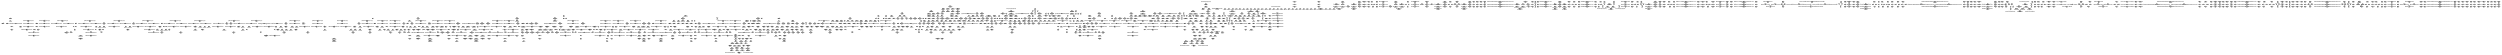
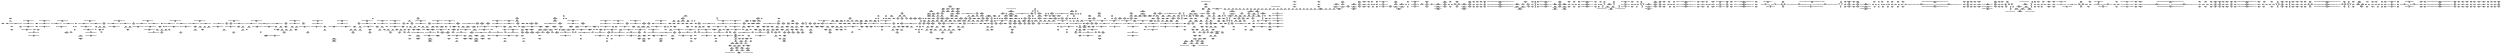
node "CE0x5243360": added
